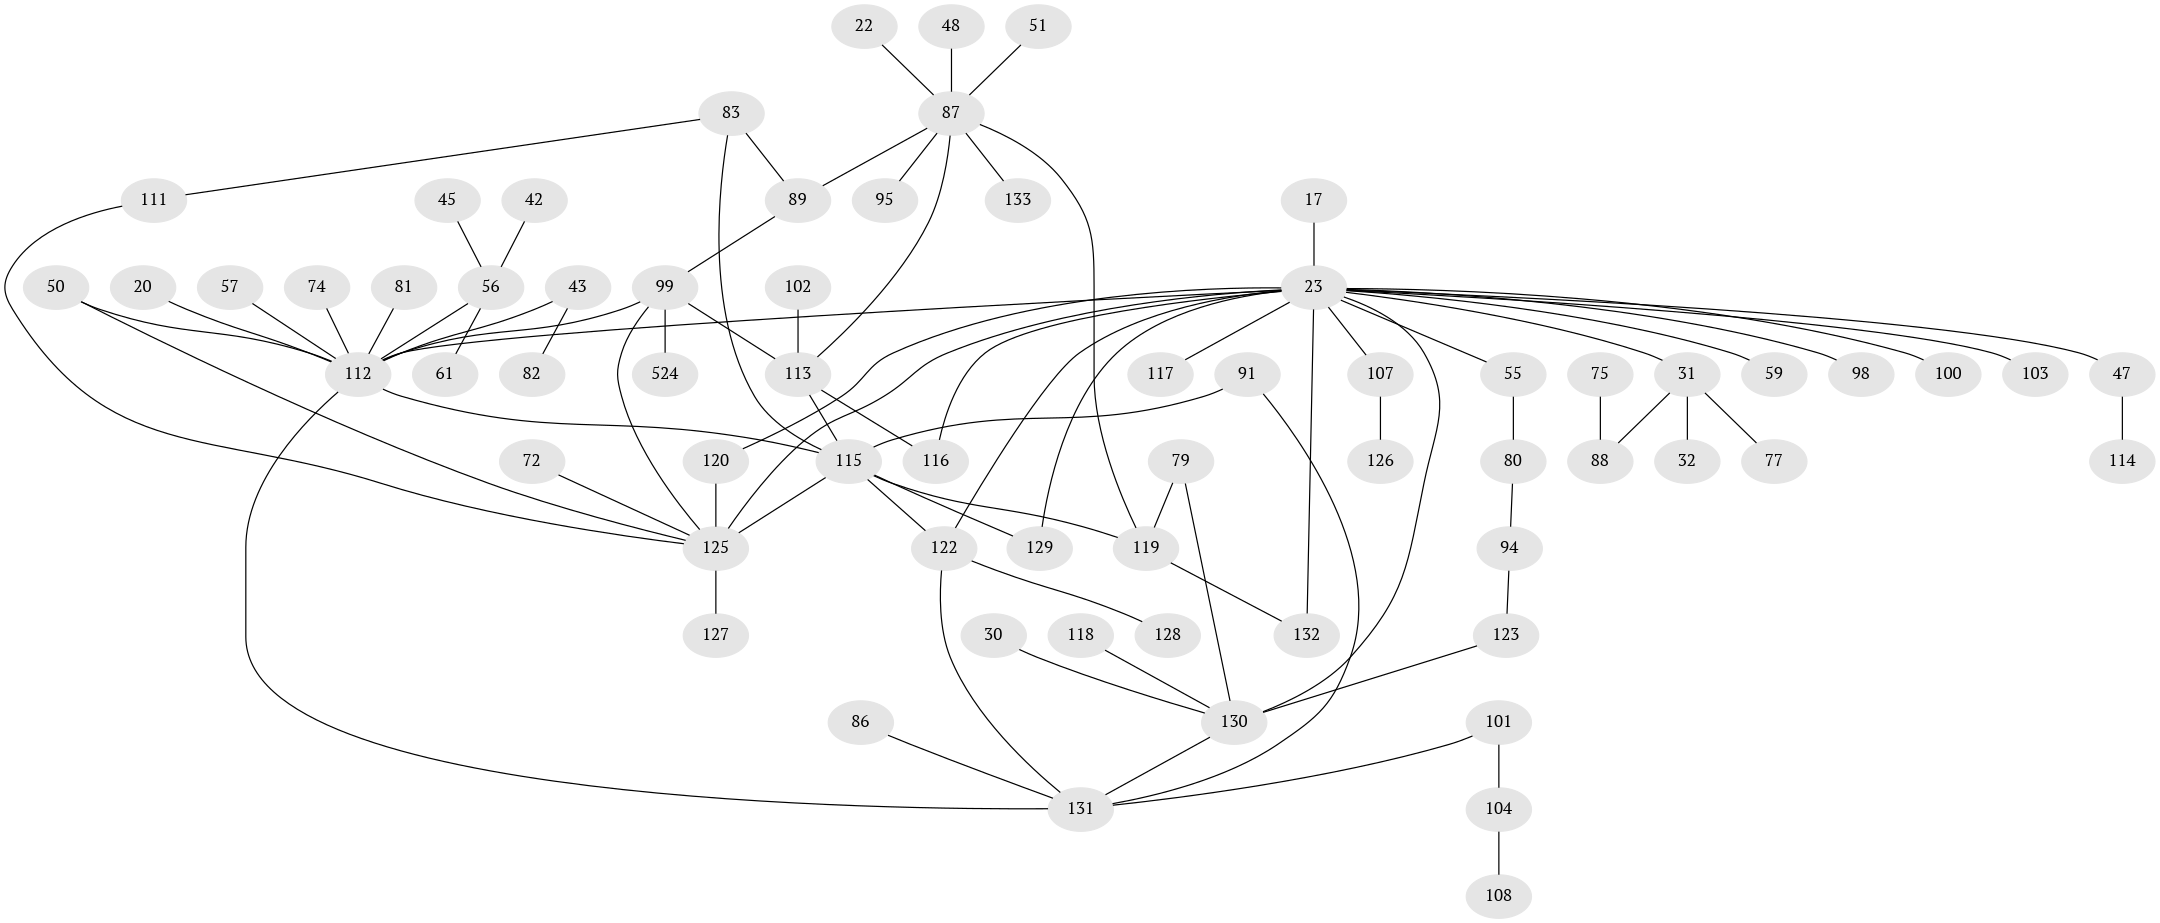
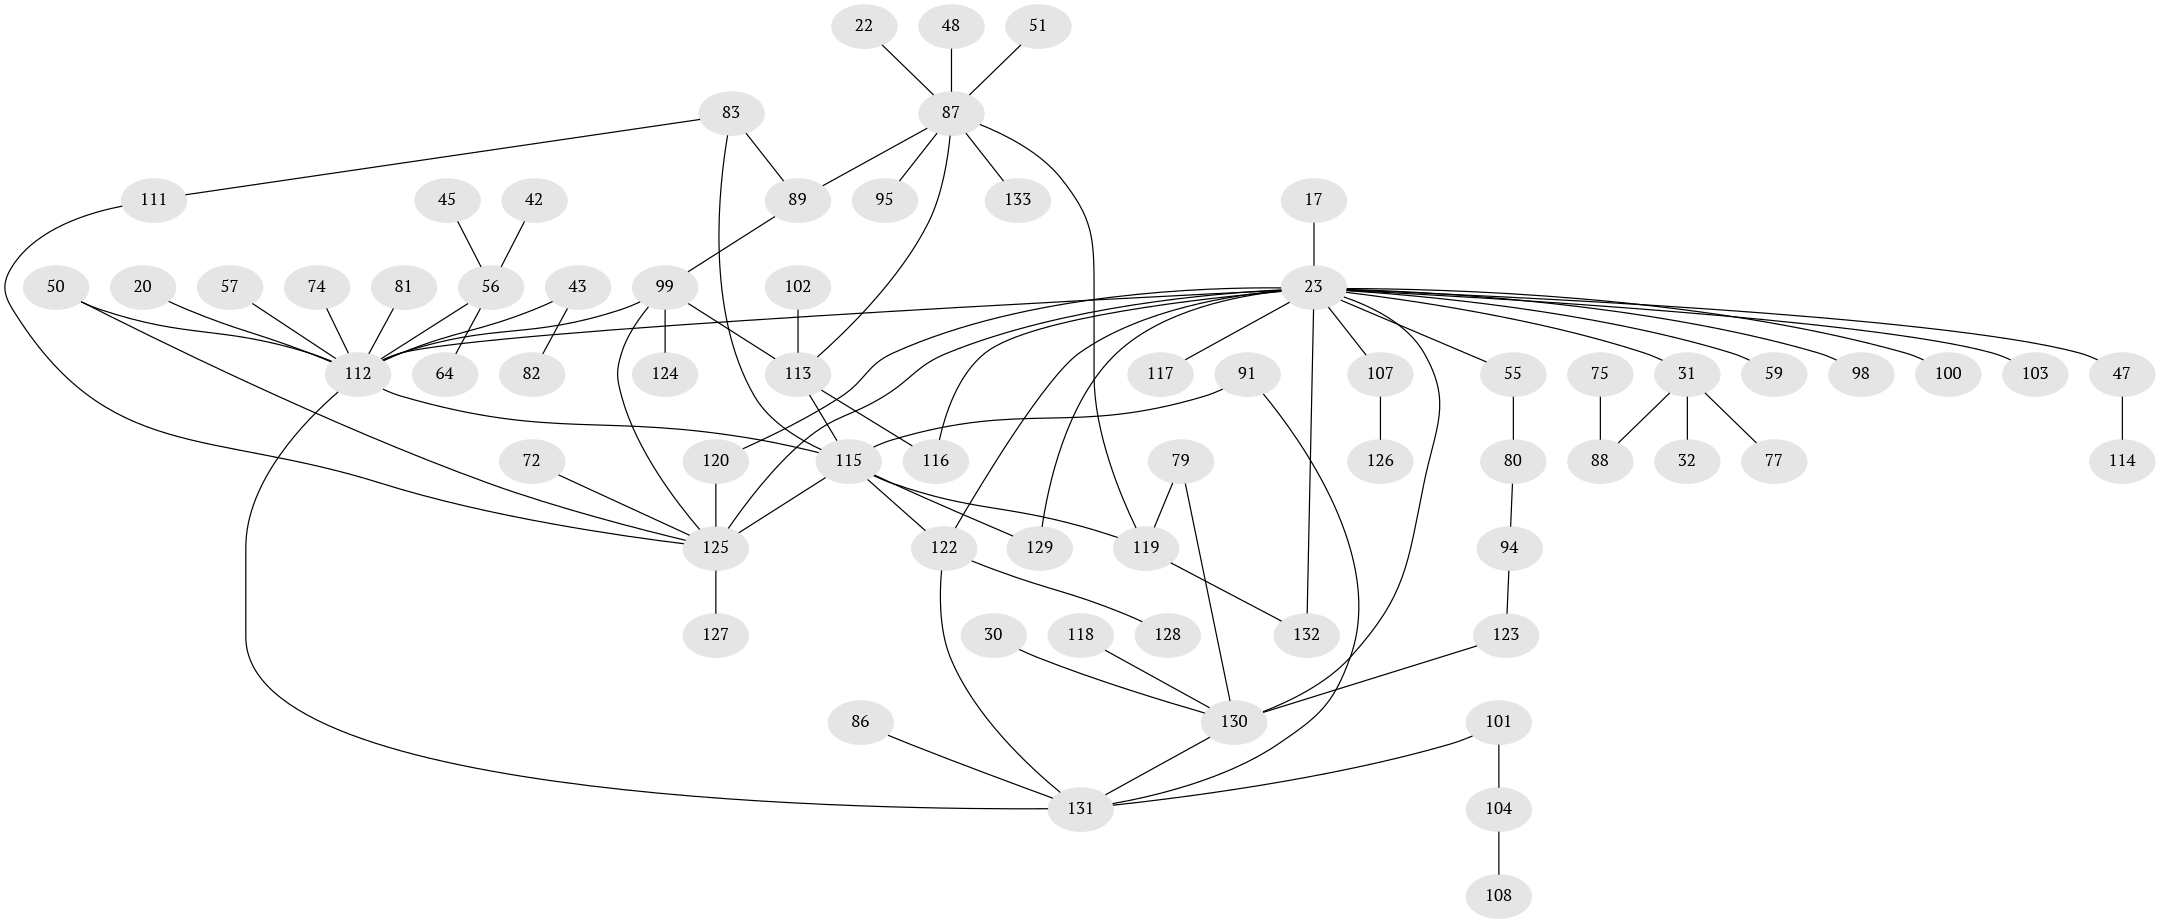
node "61": label "61" -> "64"
node "524": label "524" -> "124"
